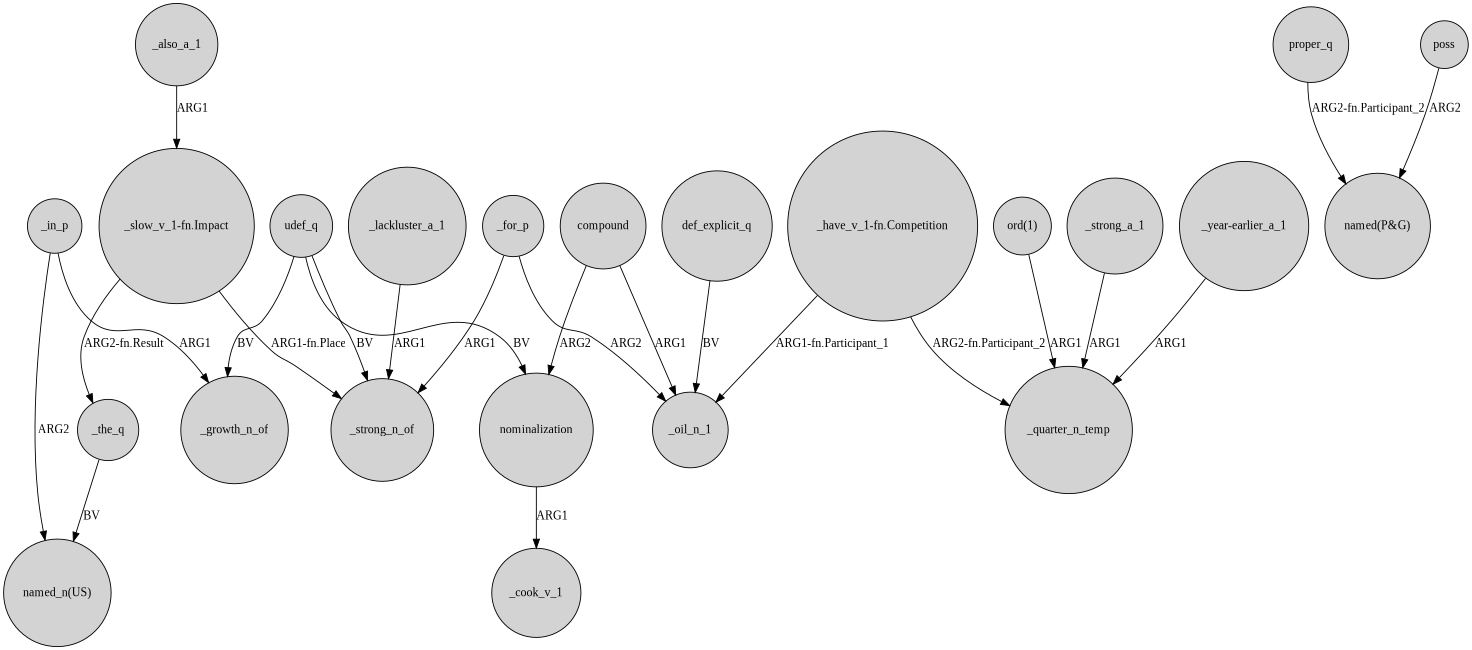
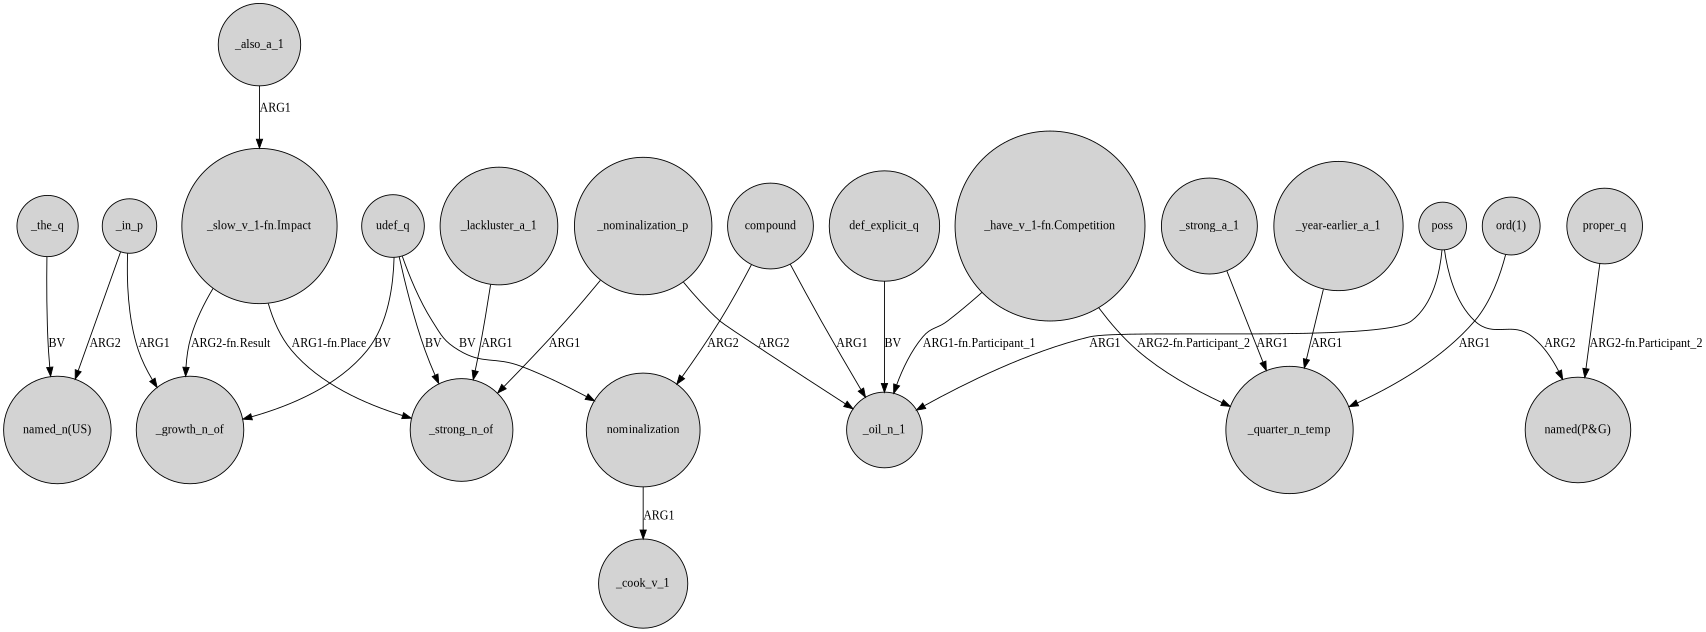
node "_for_p": label "_for_p" -> "_nominalization_p"
edge "_slow_v_1-fn.Impact" -> "_the_q": now "_slow_v_1-fn.Impact" -> "_growth_n_of"
edge "poss" -> "_oil_n_1": added, label "ARG1"
